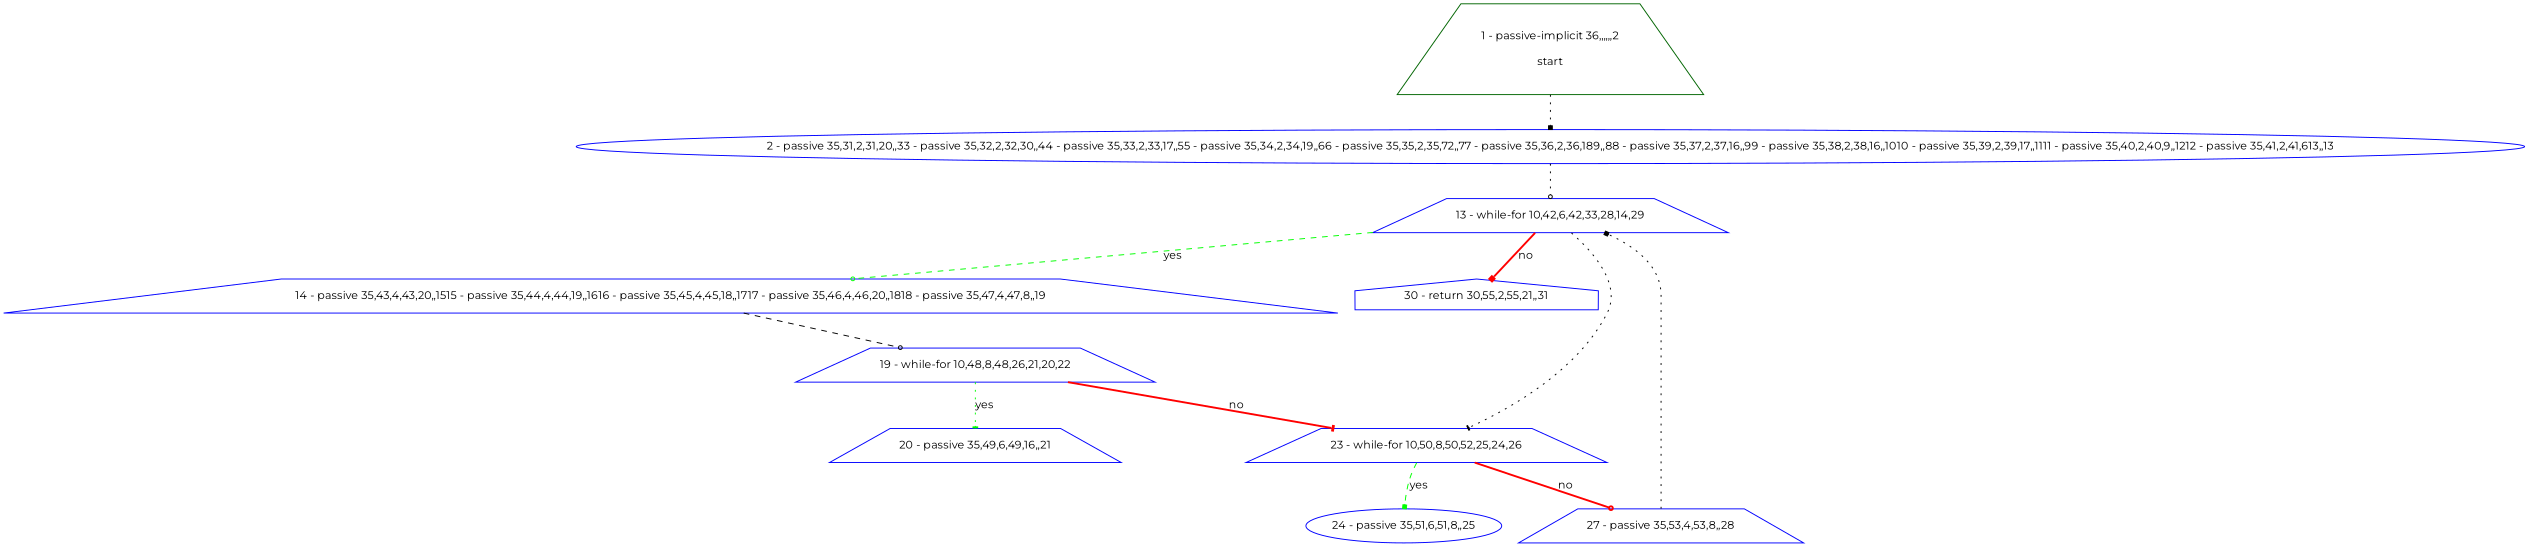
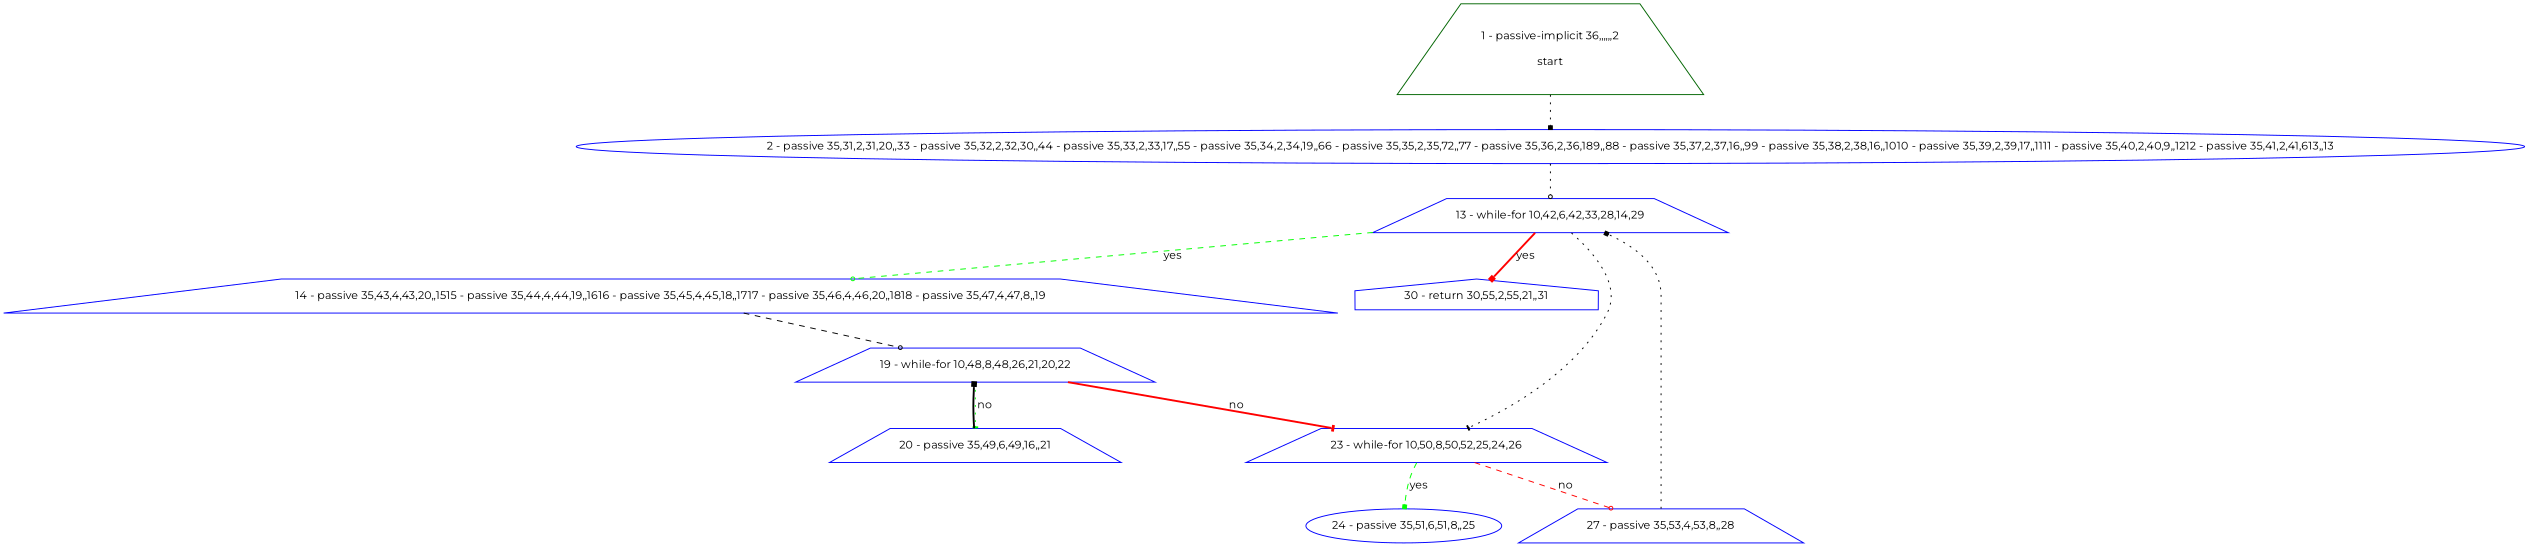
edge "13 - while-for 10,42,6,42,33,28,14,29" -> "30 - return 30,55,2,55,21,,31": label "no" -> "yes"
edge "19 - while-for 10,48,8,48,26,21,20,22" -> "20 - passive 35,49,6,49,16,,21": label "yes" -> "no"
edge "20 - passive 35,49,6,49,16,,21" -> "19 - while-for 10,48,8,48,26,21,20,22": added
edge "23 - while-for 10,50,8,50,52,25,24,26" -> "27 - passive 35,53,4,53,8,,28": style bold -> dashed
